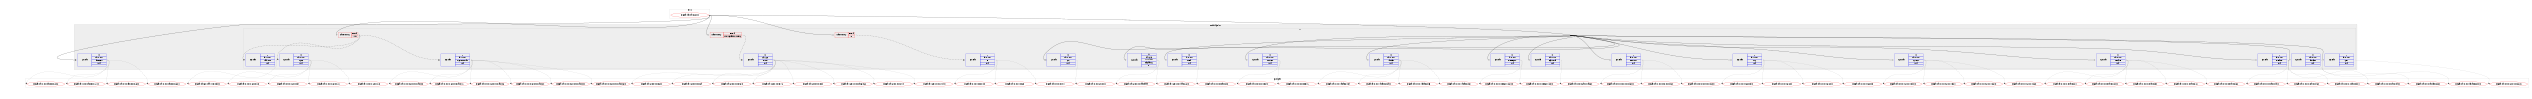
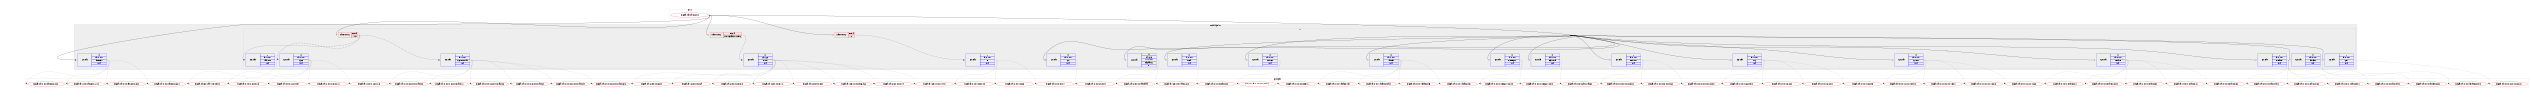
node "portage://dev-python/colorlog-2.7.0": label "portage://dev-python/colorlog-2.7.0" -> "dnspython://dev-python/colorlog-2.7.0"
